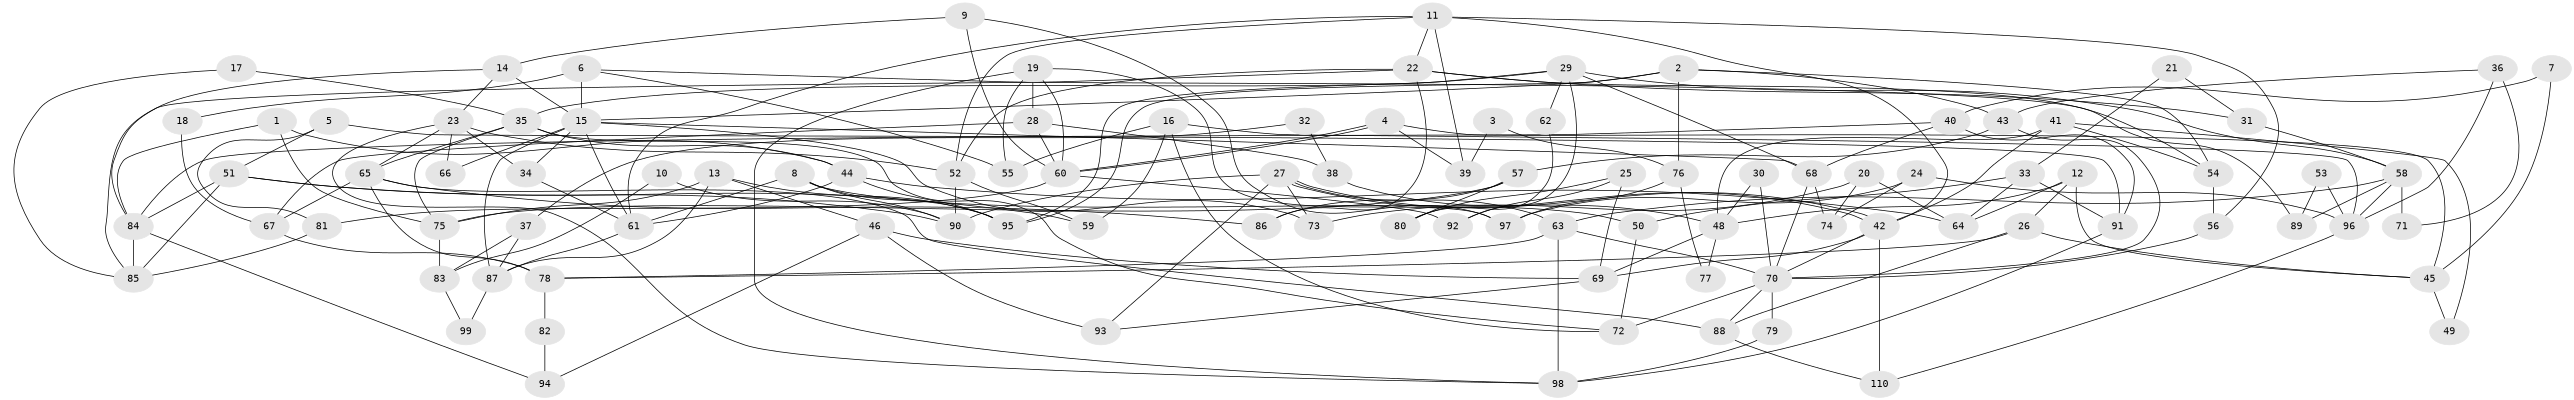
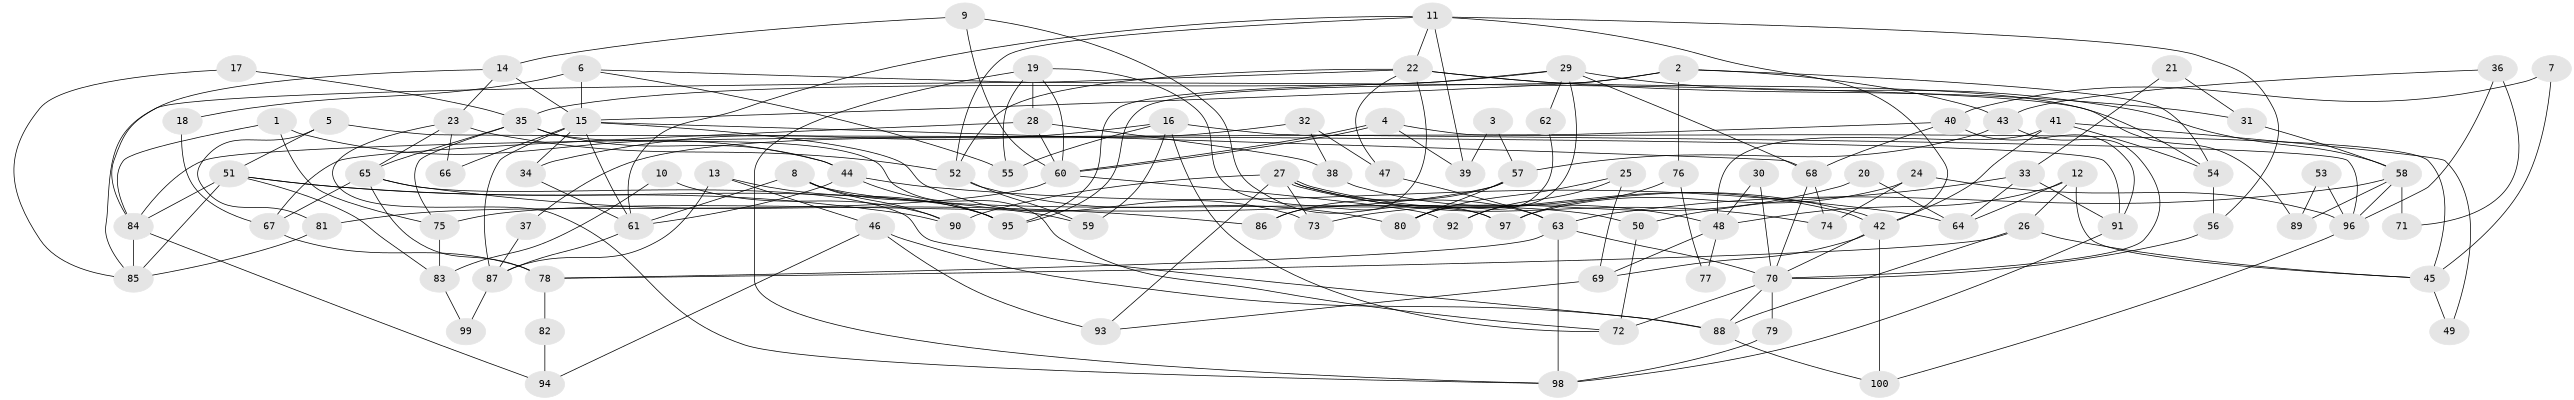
edge "23" -- "34": now "16" -- "34"
edge "3" -- "76": now "3" -- "57"
node "47": added
edge "13" -- "75": removed
edge "52" -- "90": now "52" -- "80"
edge "20" -- "74": now "27" -- "74"
edge "37" -- "83": now "51" -- "83"
edge "46" -- "69": now "46" -- "88"
node "110": label "110" -> "100"
